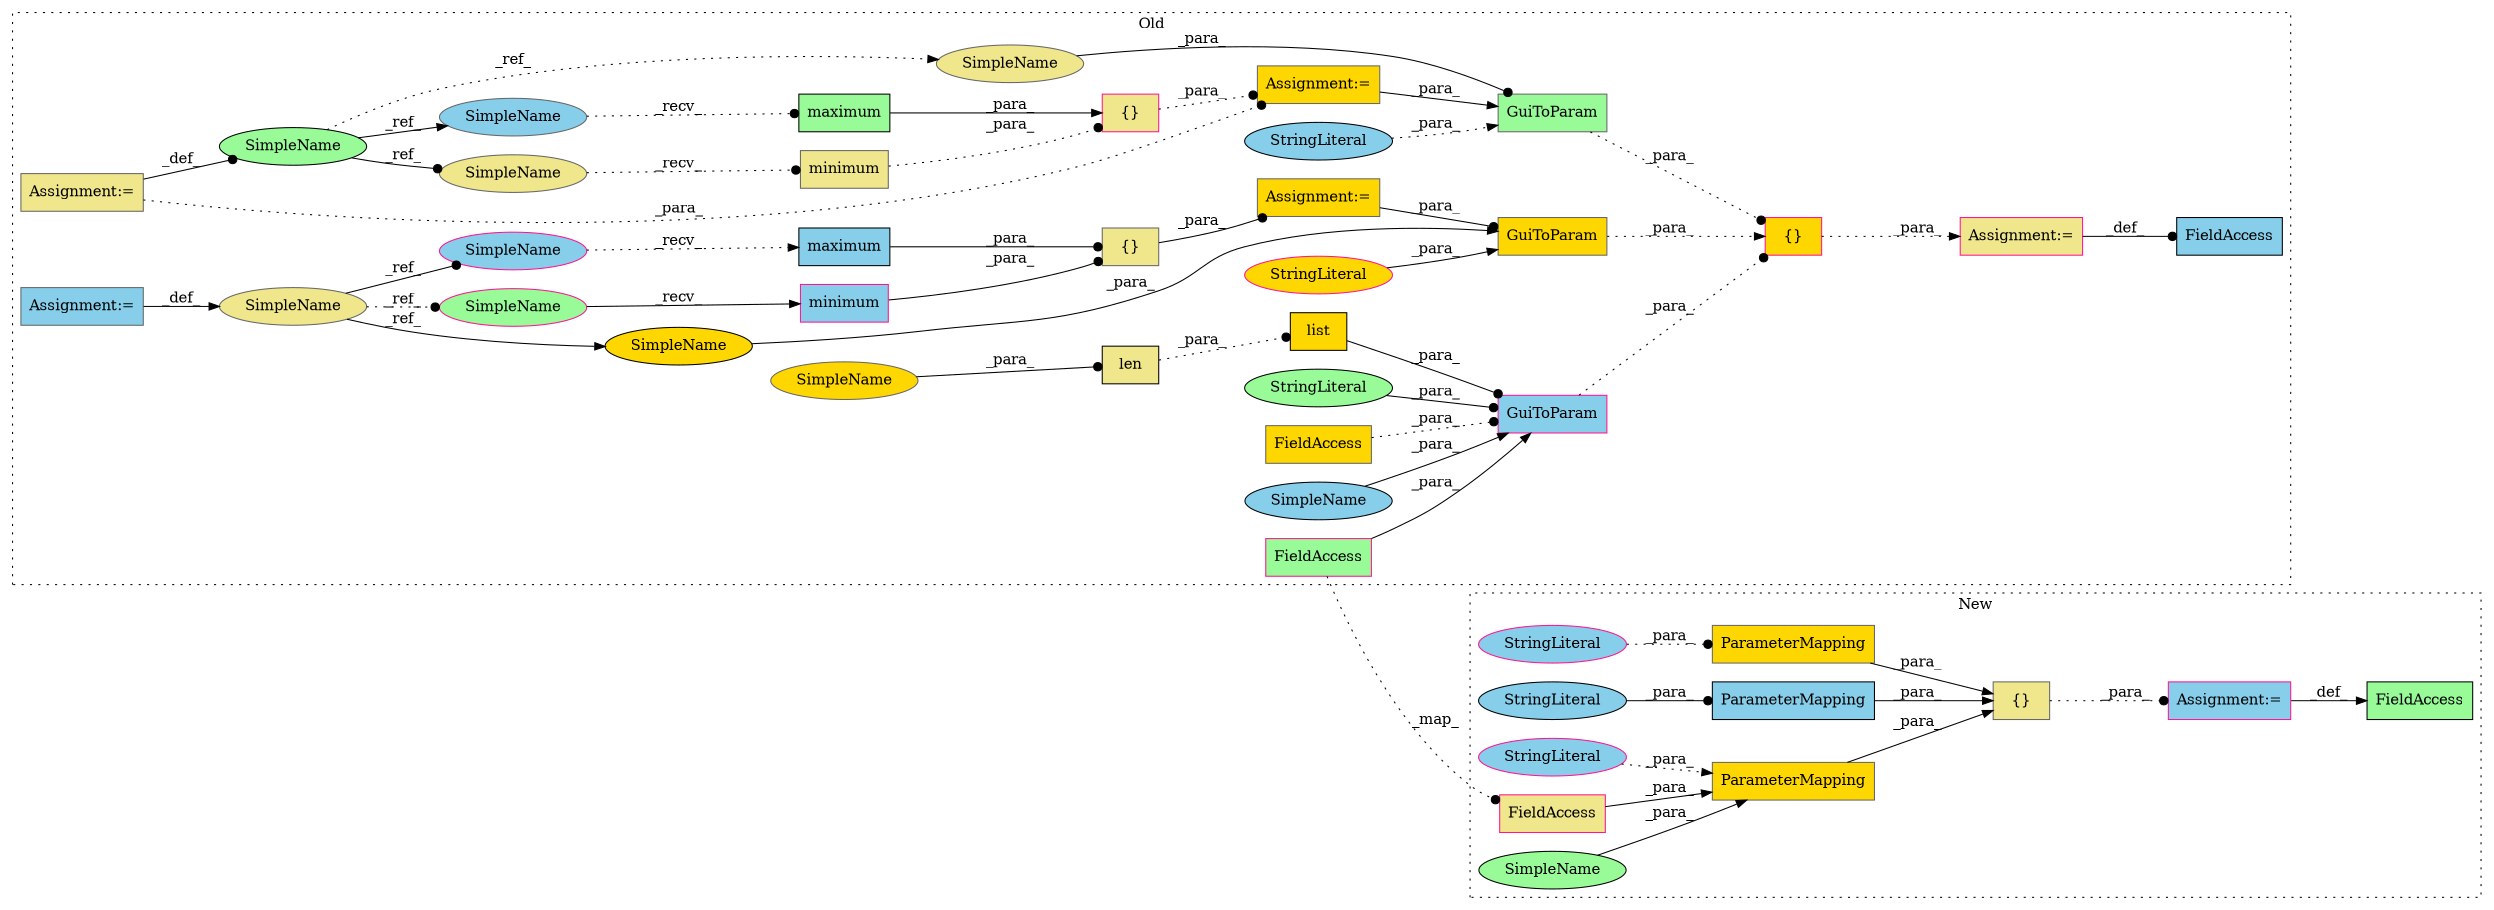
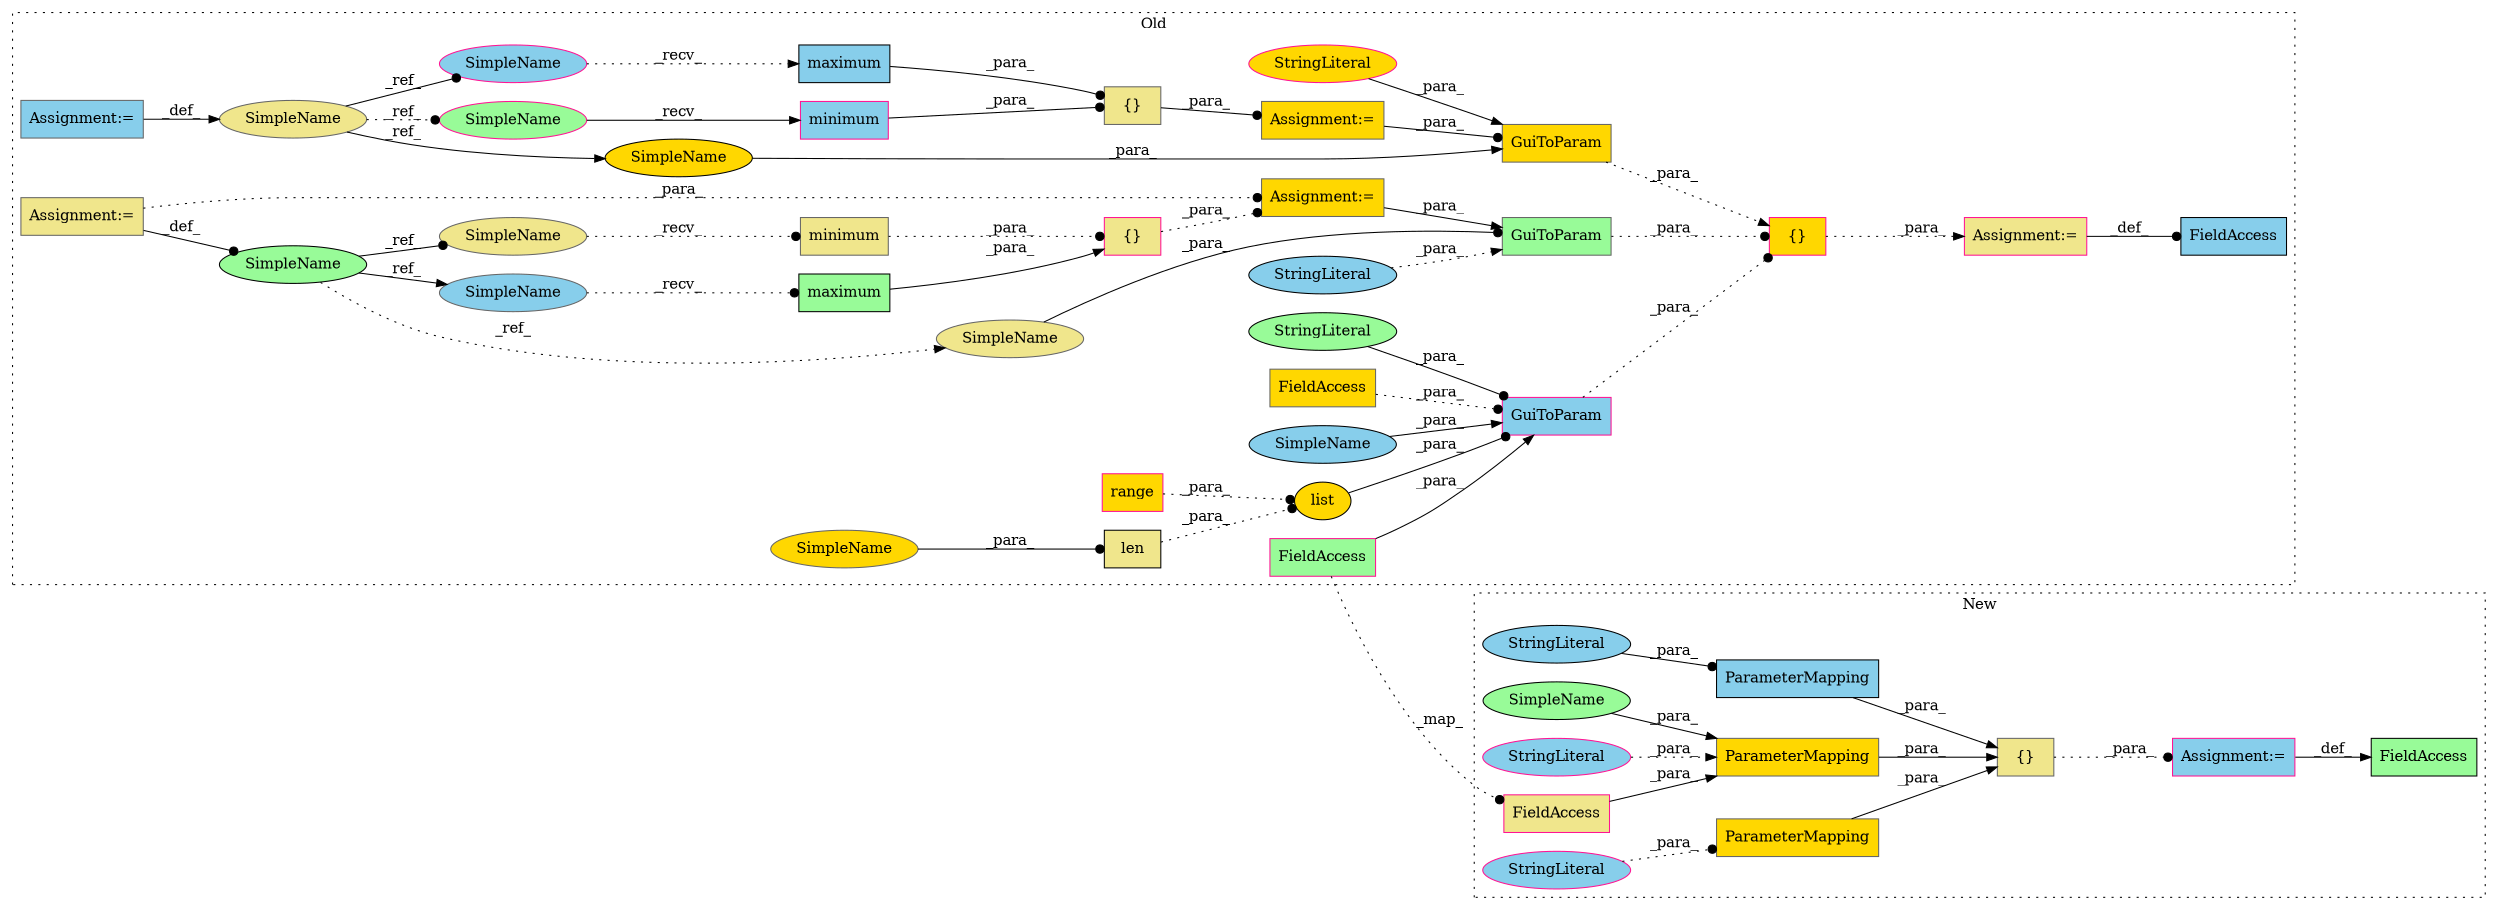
node "list": shape box -> ellipse
node "range": added
